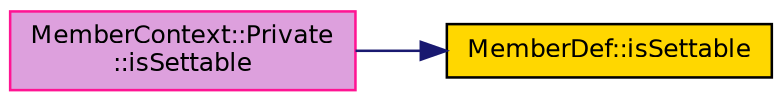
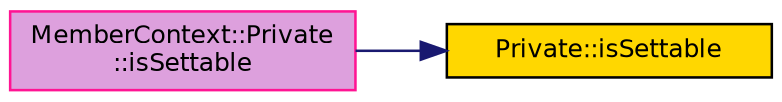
node "MemberDef::isSettable": label "MemberDef::isSettable" -> "Private::isSettable"
